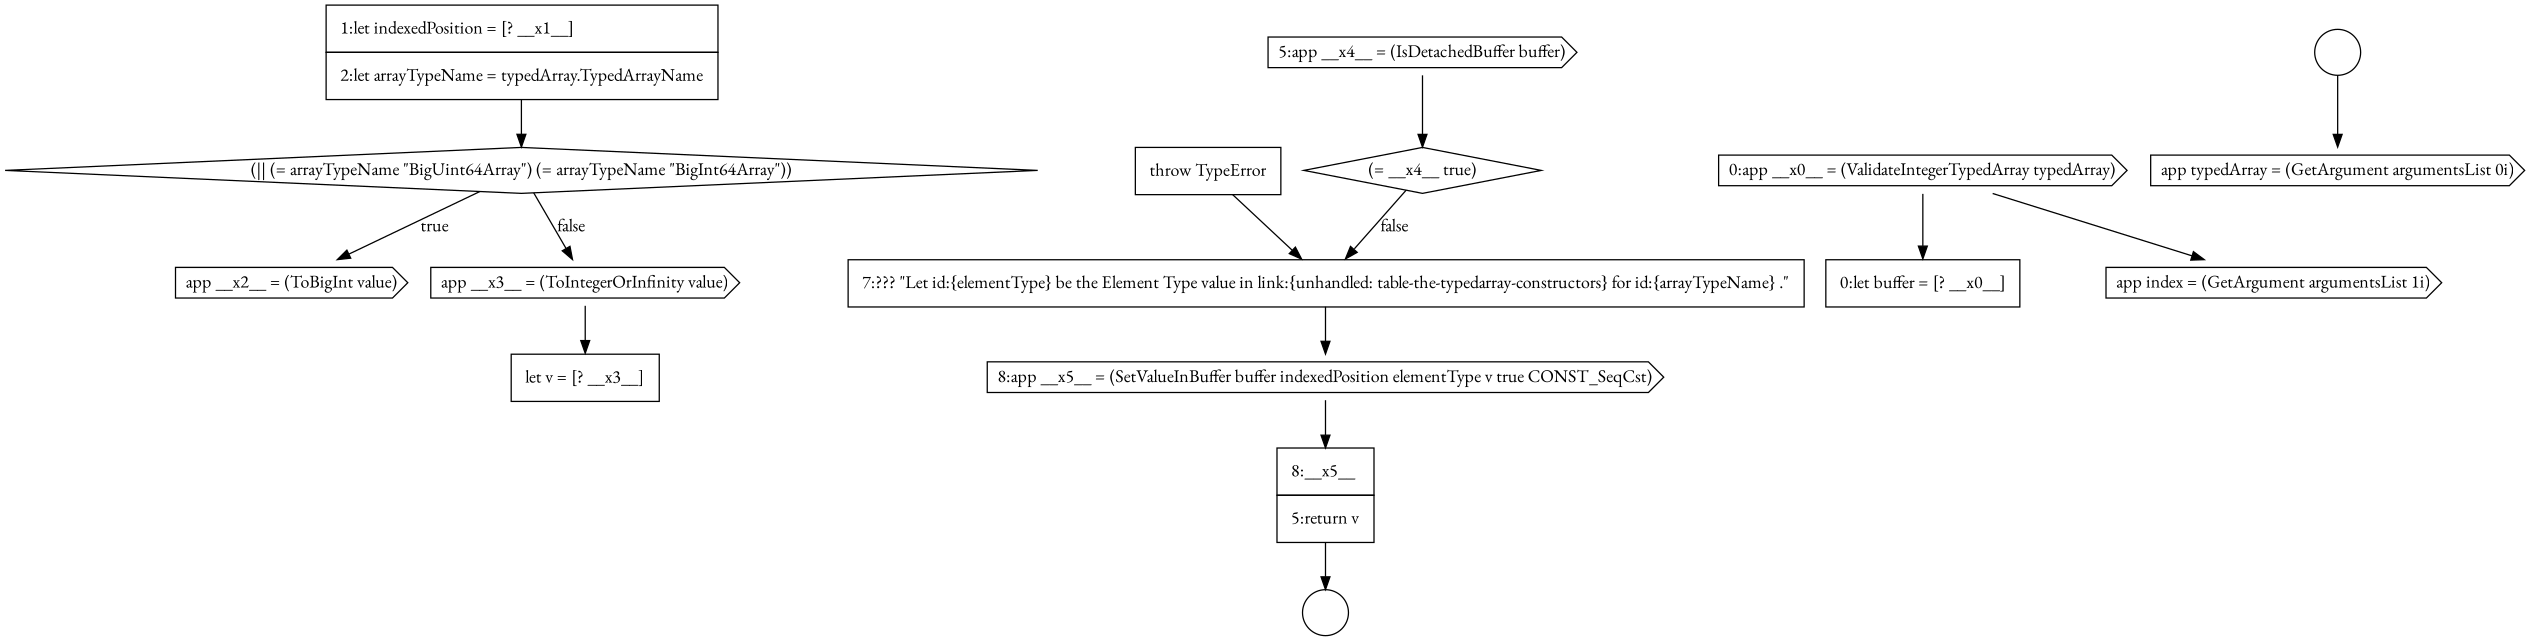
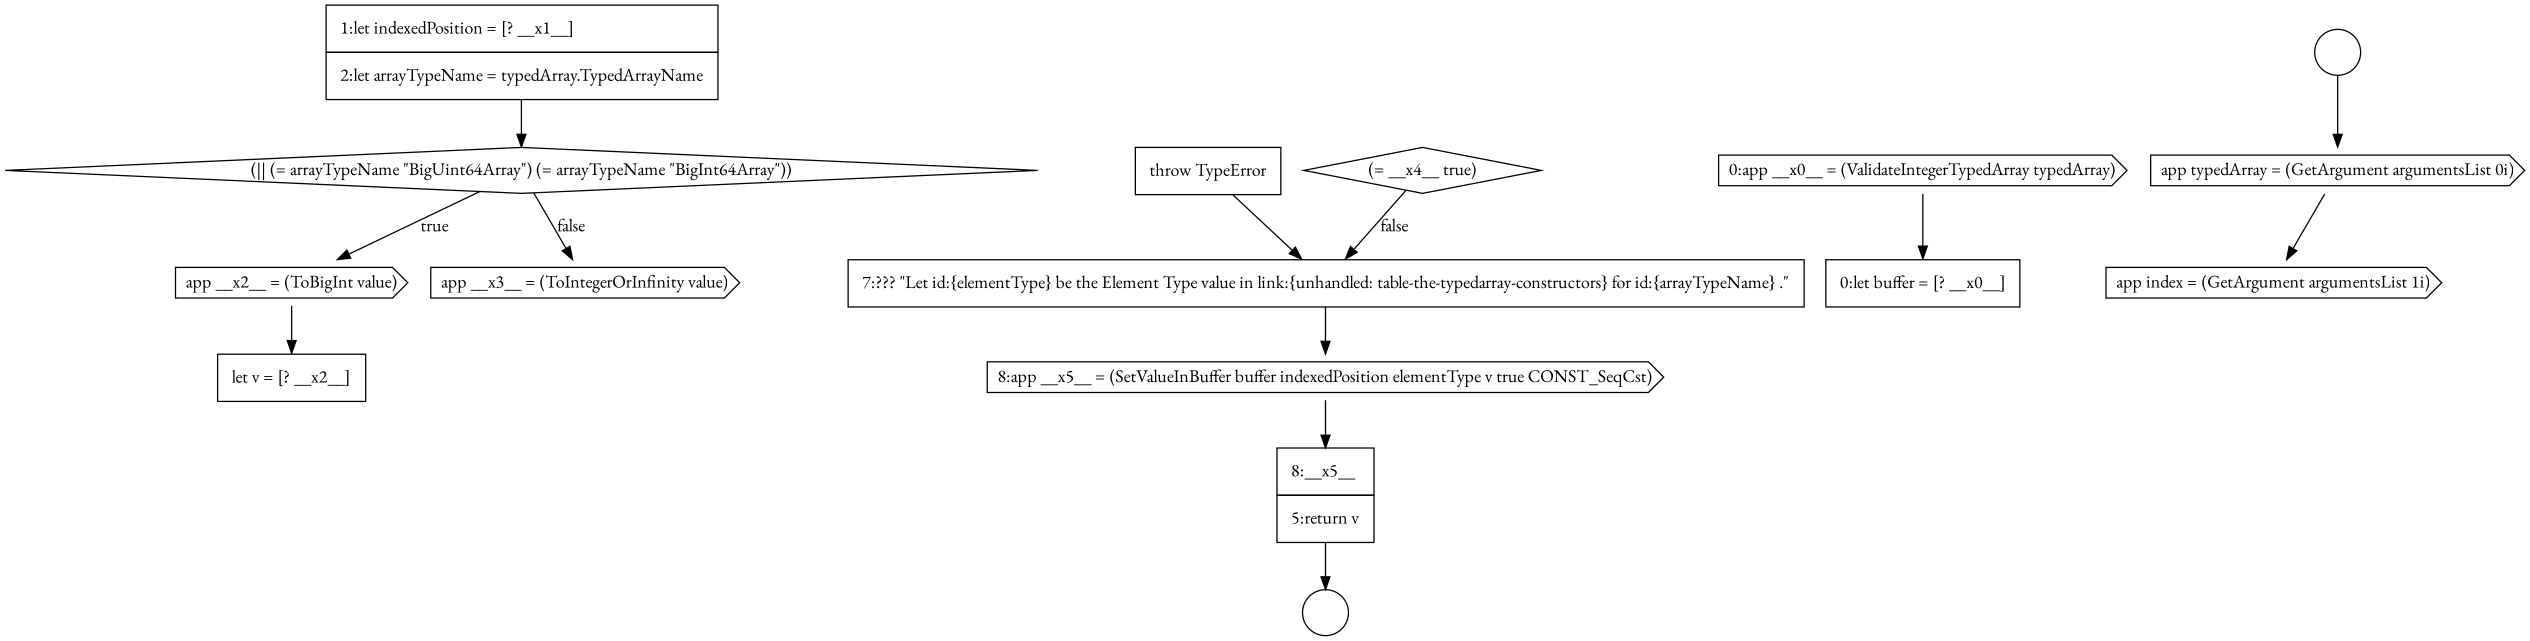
node "5:app __x4__ = (IsDetachedBuffer buffer)": removed
edge "0:app __x0__ = (ValidateIntegerTypedArray typedArray)" -> "app index = (GetArgument argumentsList 1i)": now "app typedArray = (GetArgument argumentsList 0i)" -> "app index = (GetArgument argumentsList 1i)"
node "let v = [? __x2__]": added
node "let v = [? __x3__]": removed
